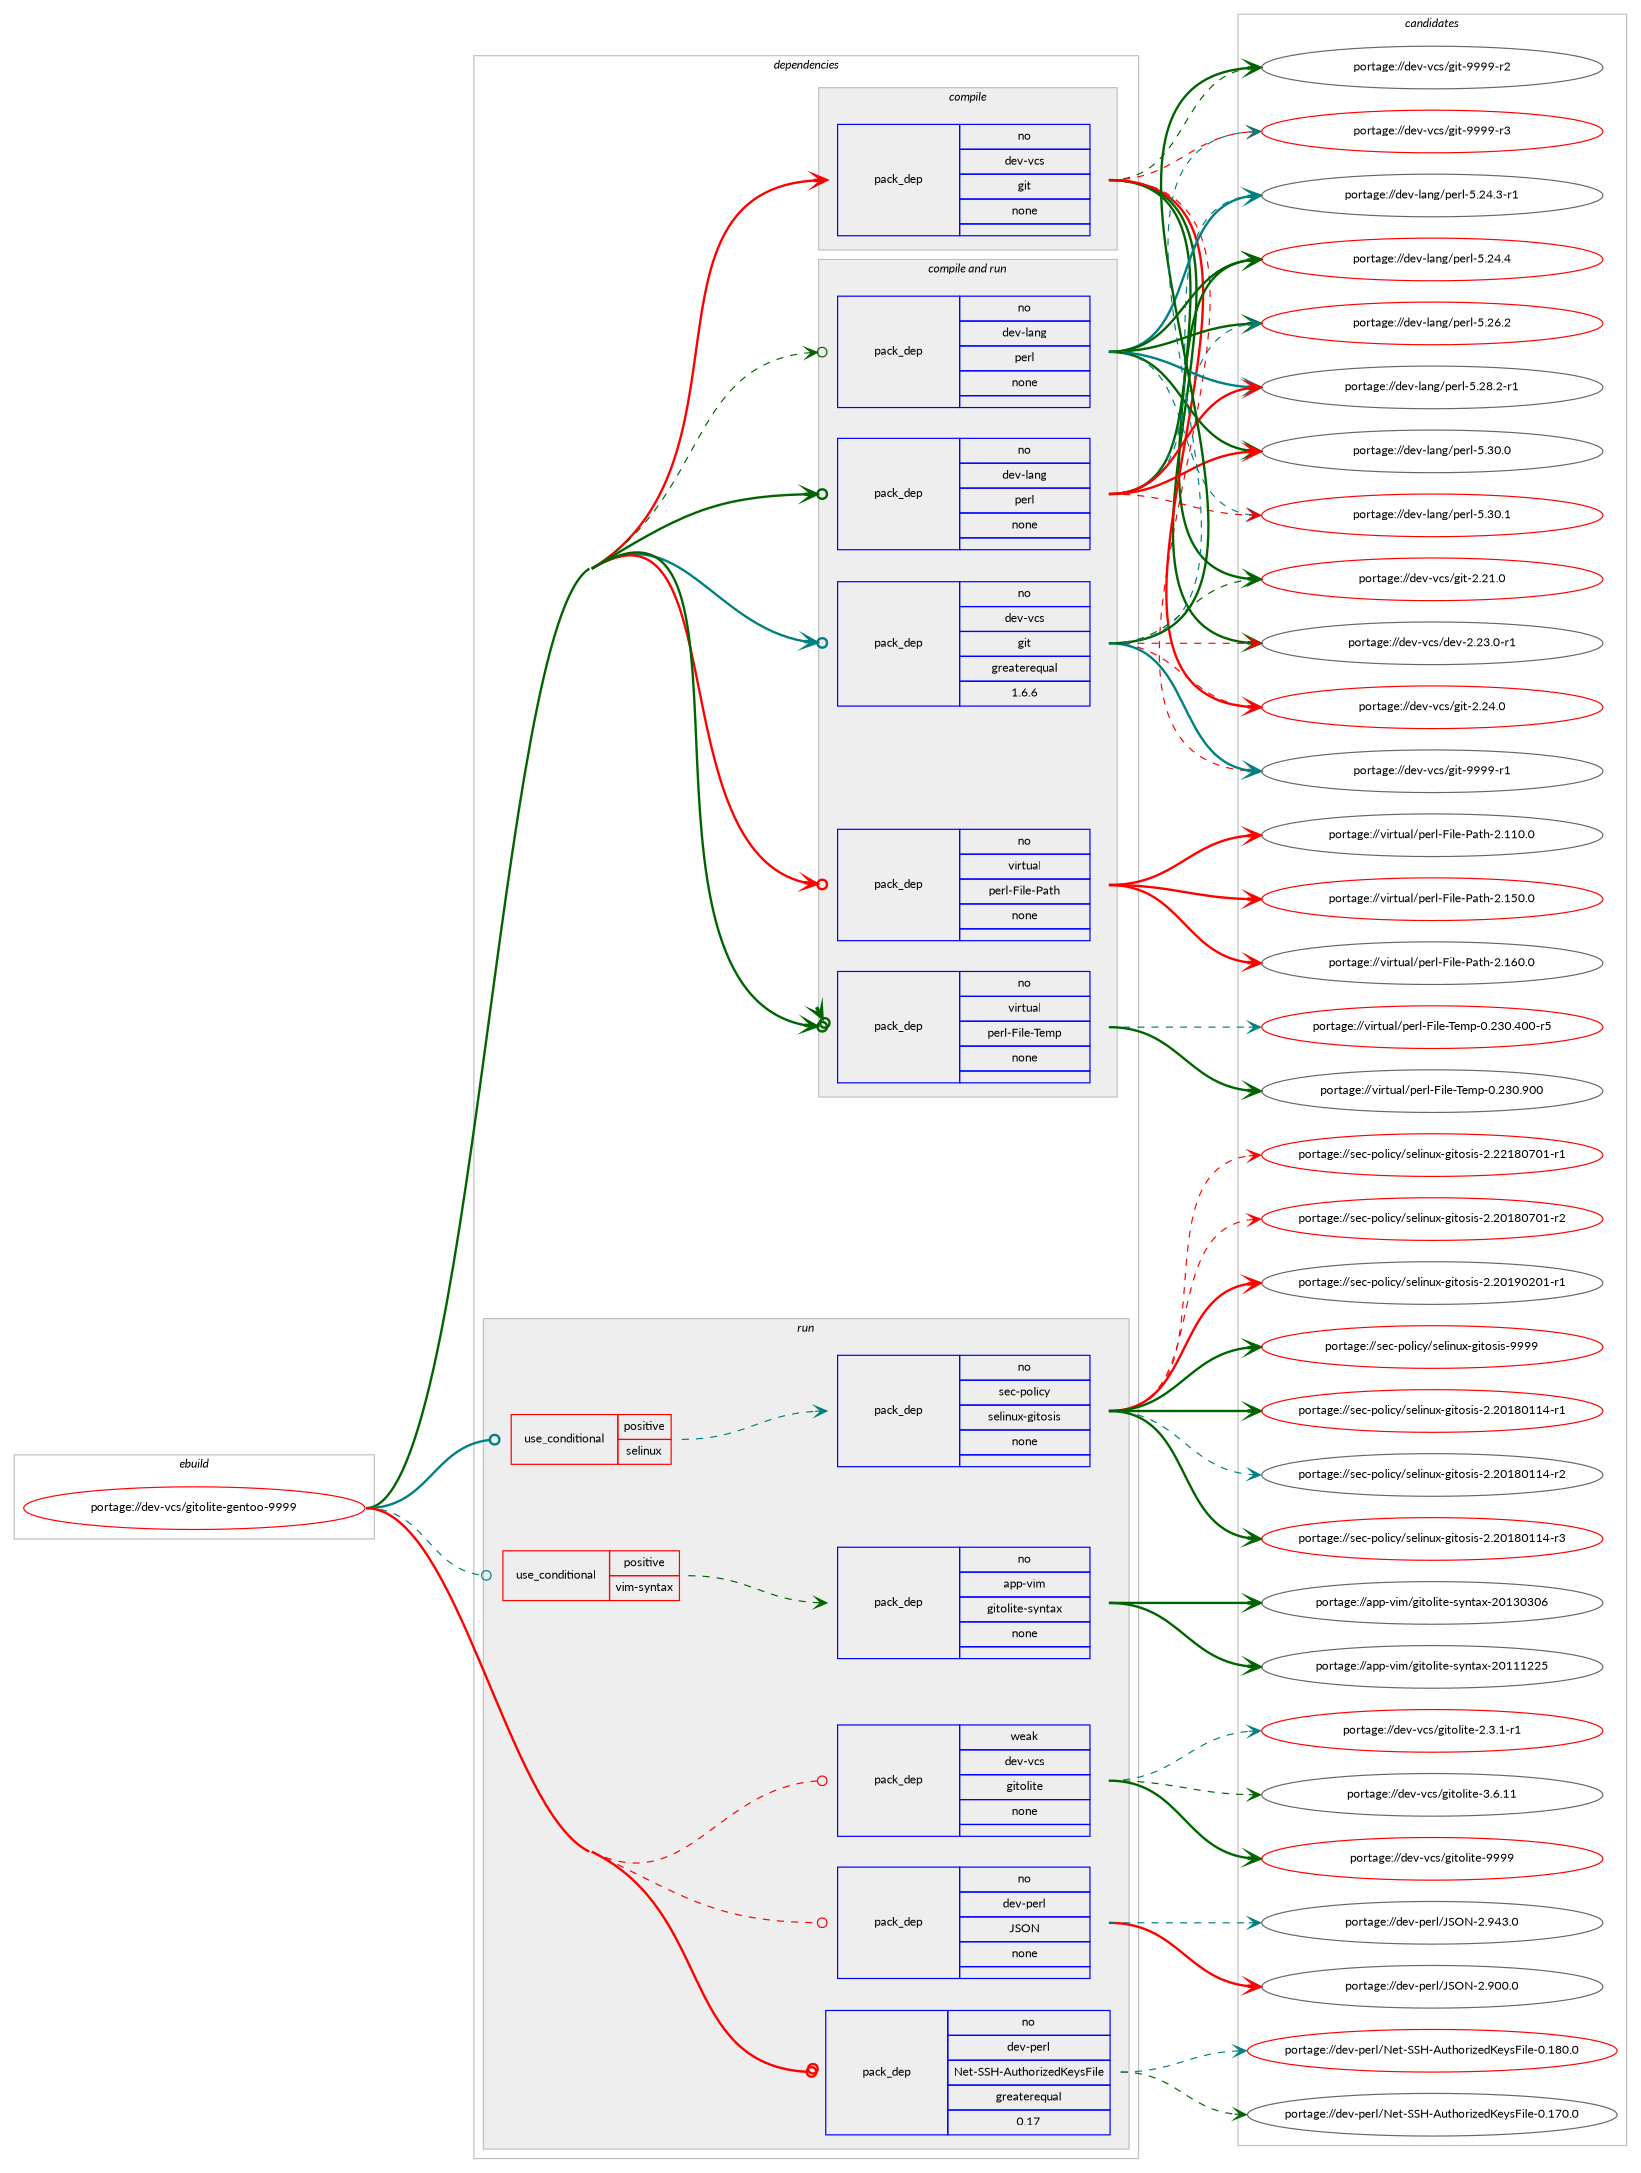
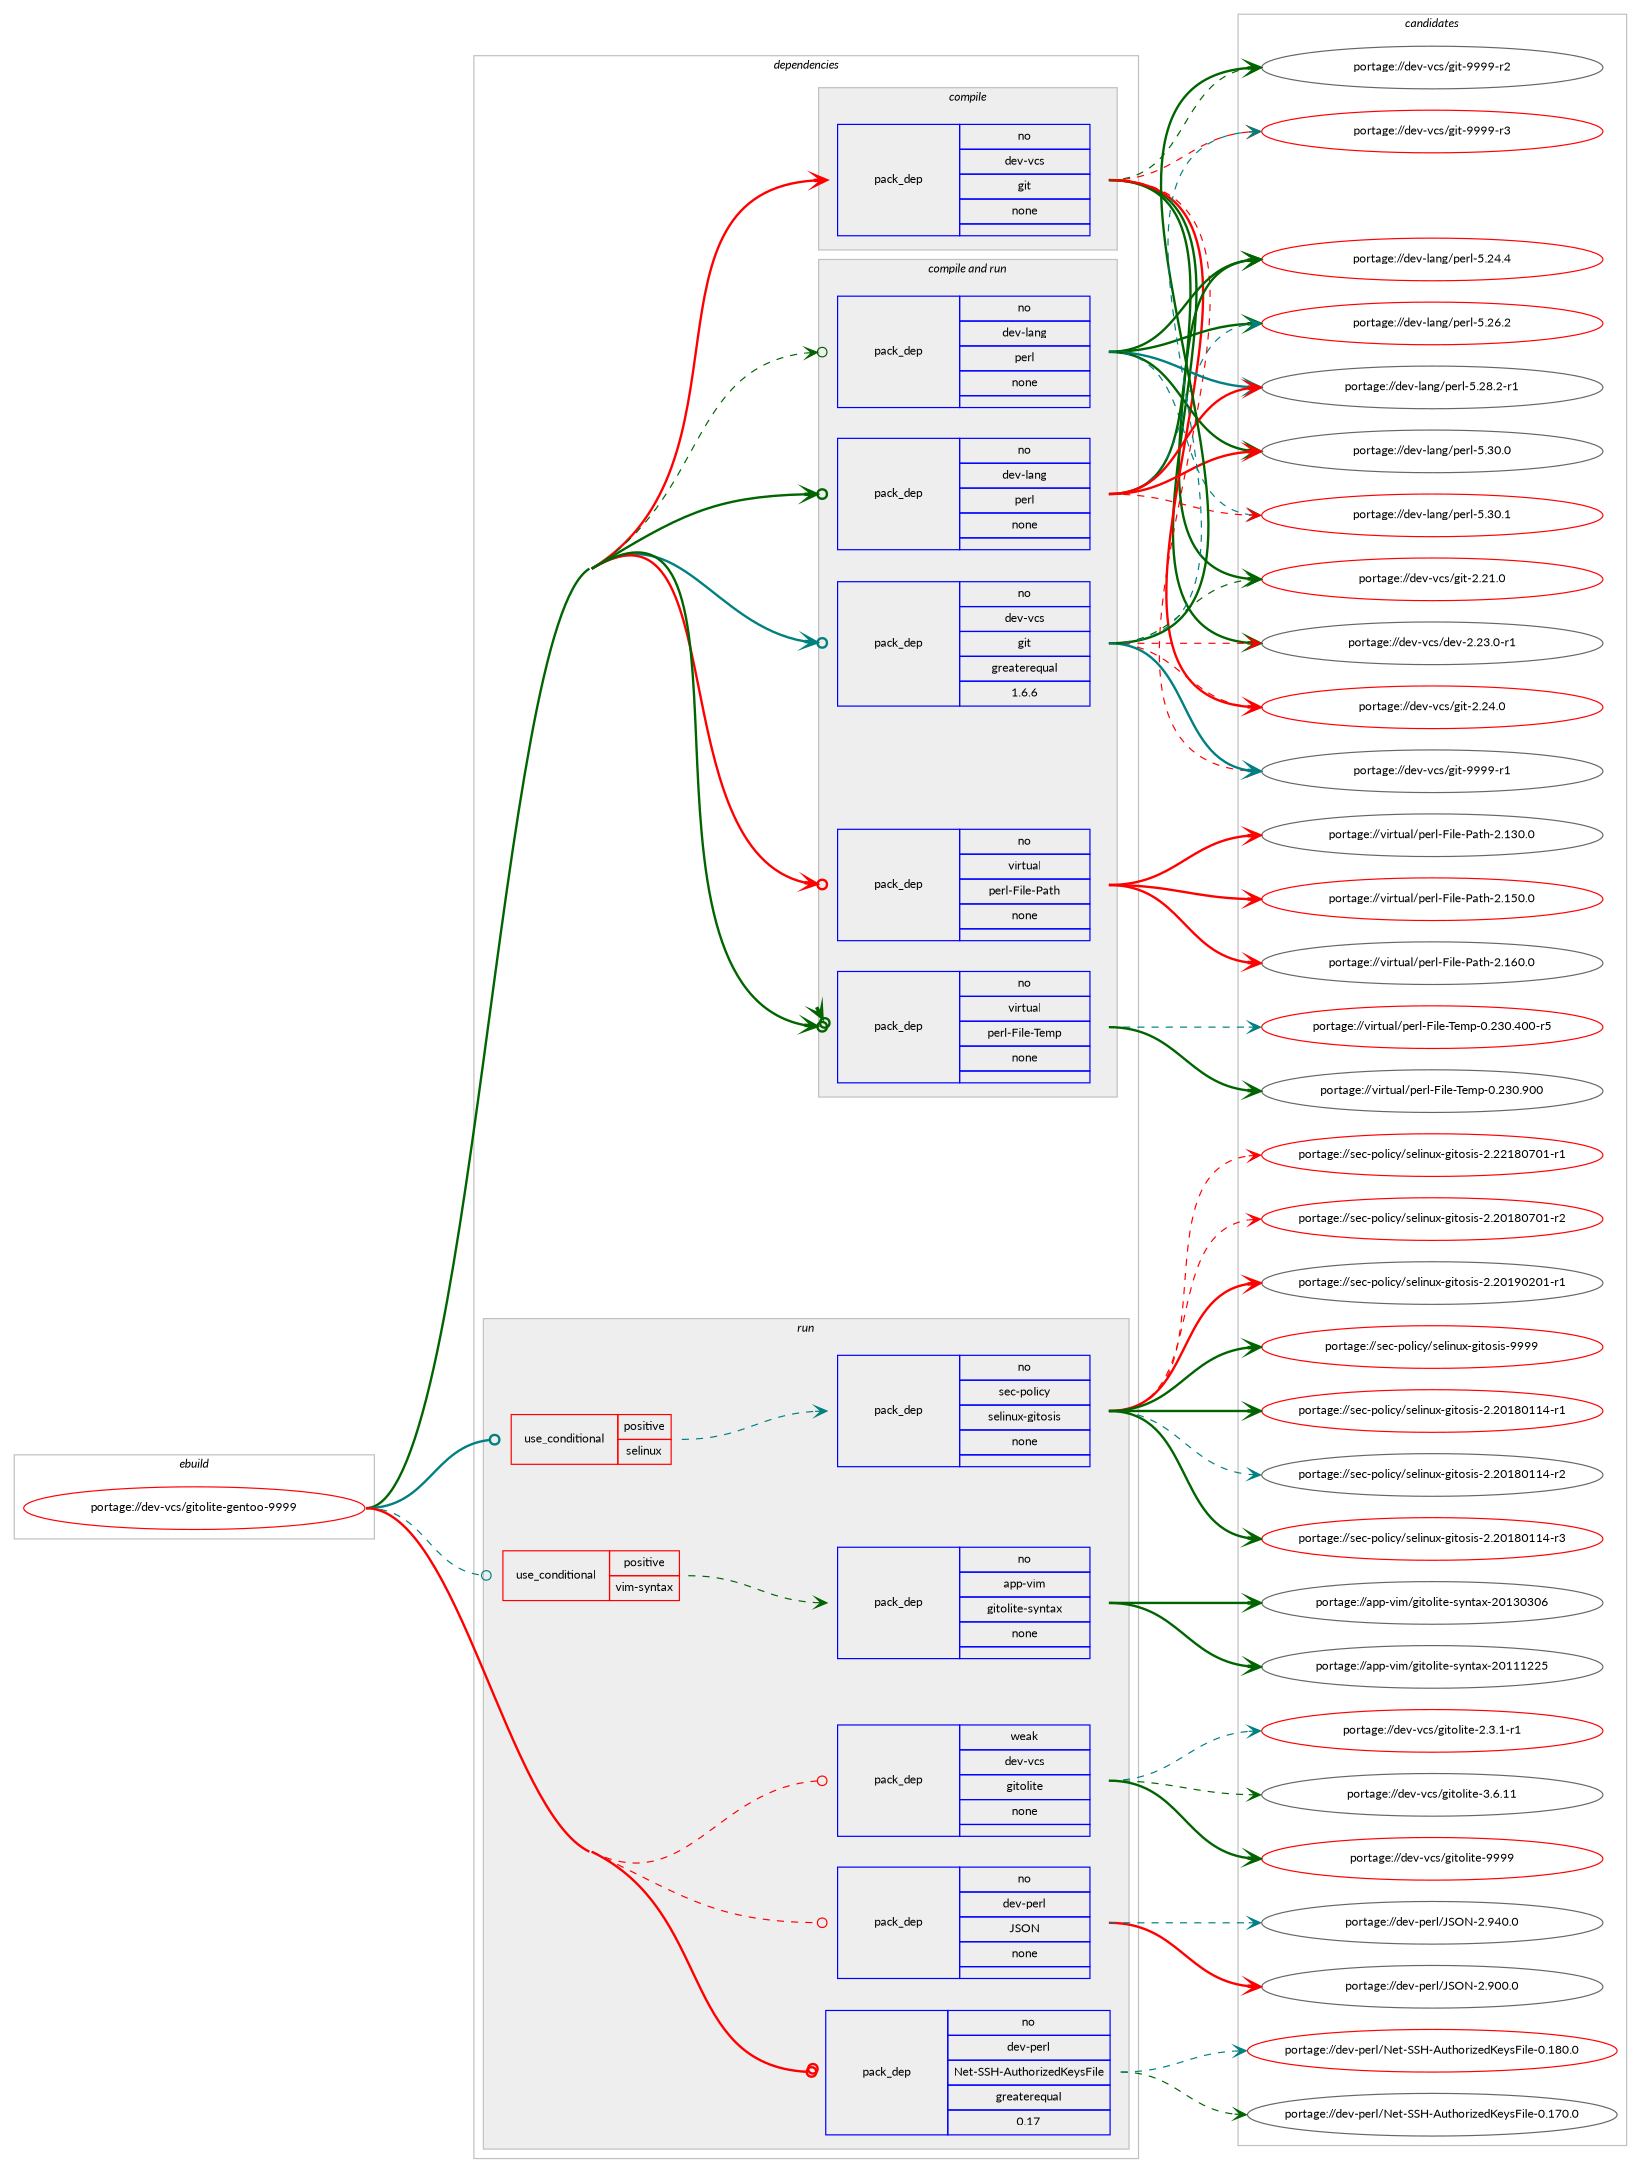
node "portage://dev-lang/perl-5.24.3-r1": removed
node "portage://virtual/perl-File-Path-2.110.0": label "portage://virtual/perl-File-Path-2.110.0" -> "portage://virtual/perl-File-Path-2.130.0"
node "portage://dev-perl/JSON-2.943.0": label "portage://dev-perl/JSON-2.943.0" -> "portage://dev-perl/JSON-2.940.0"
